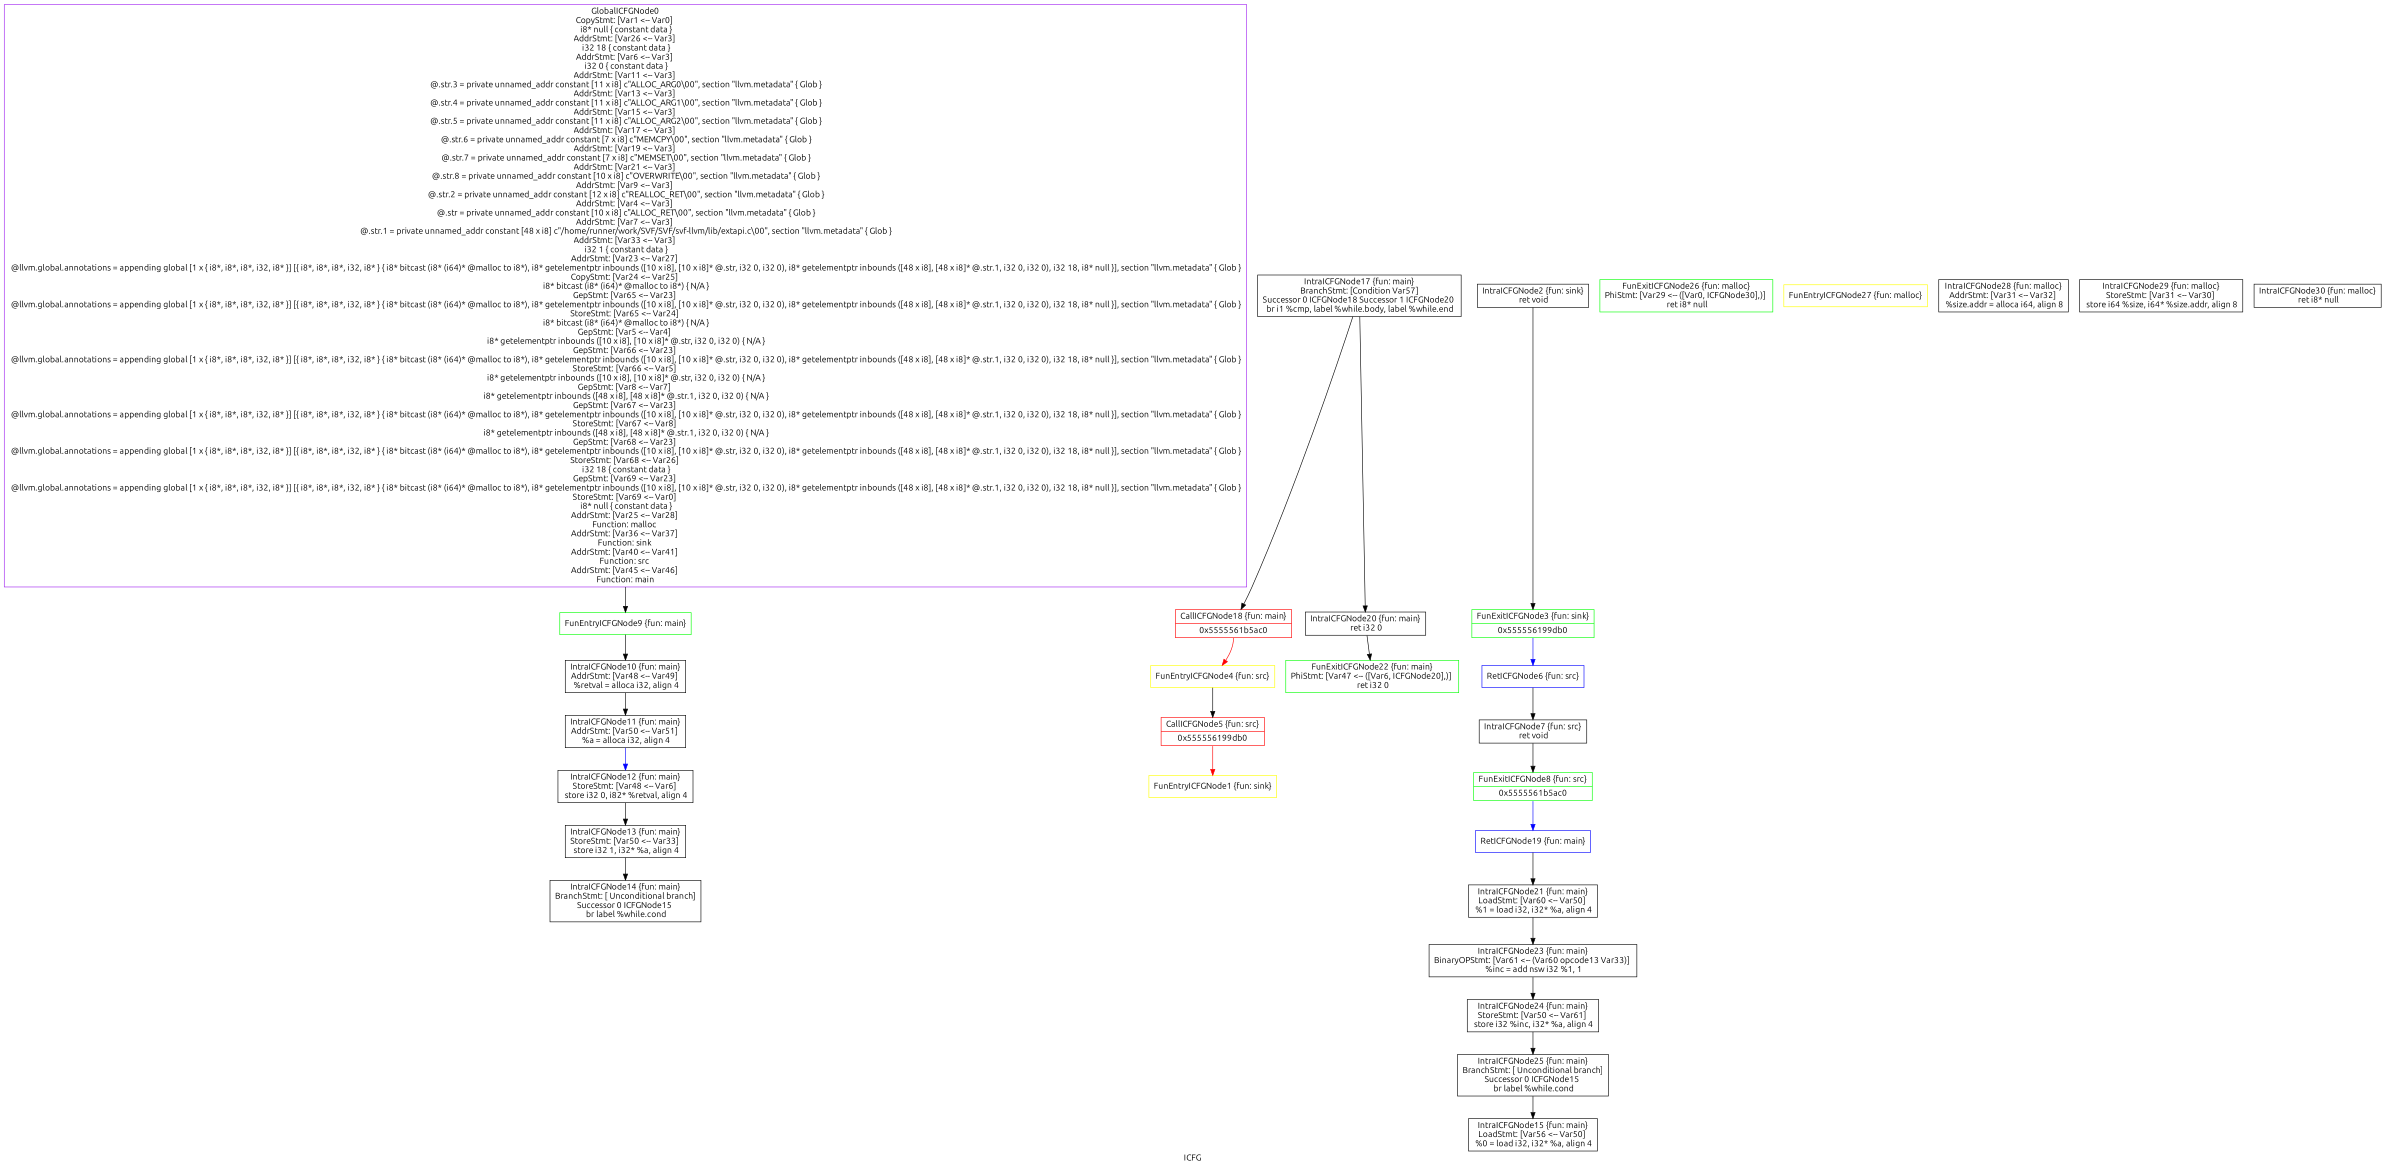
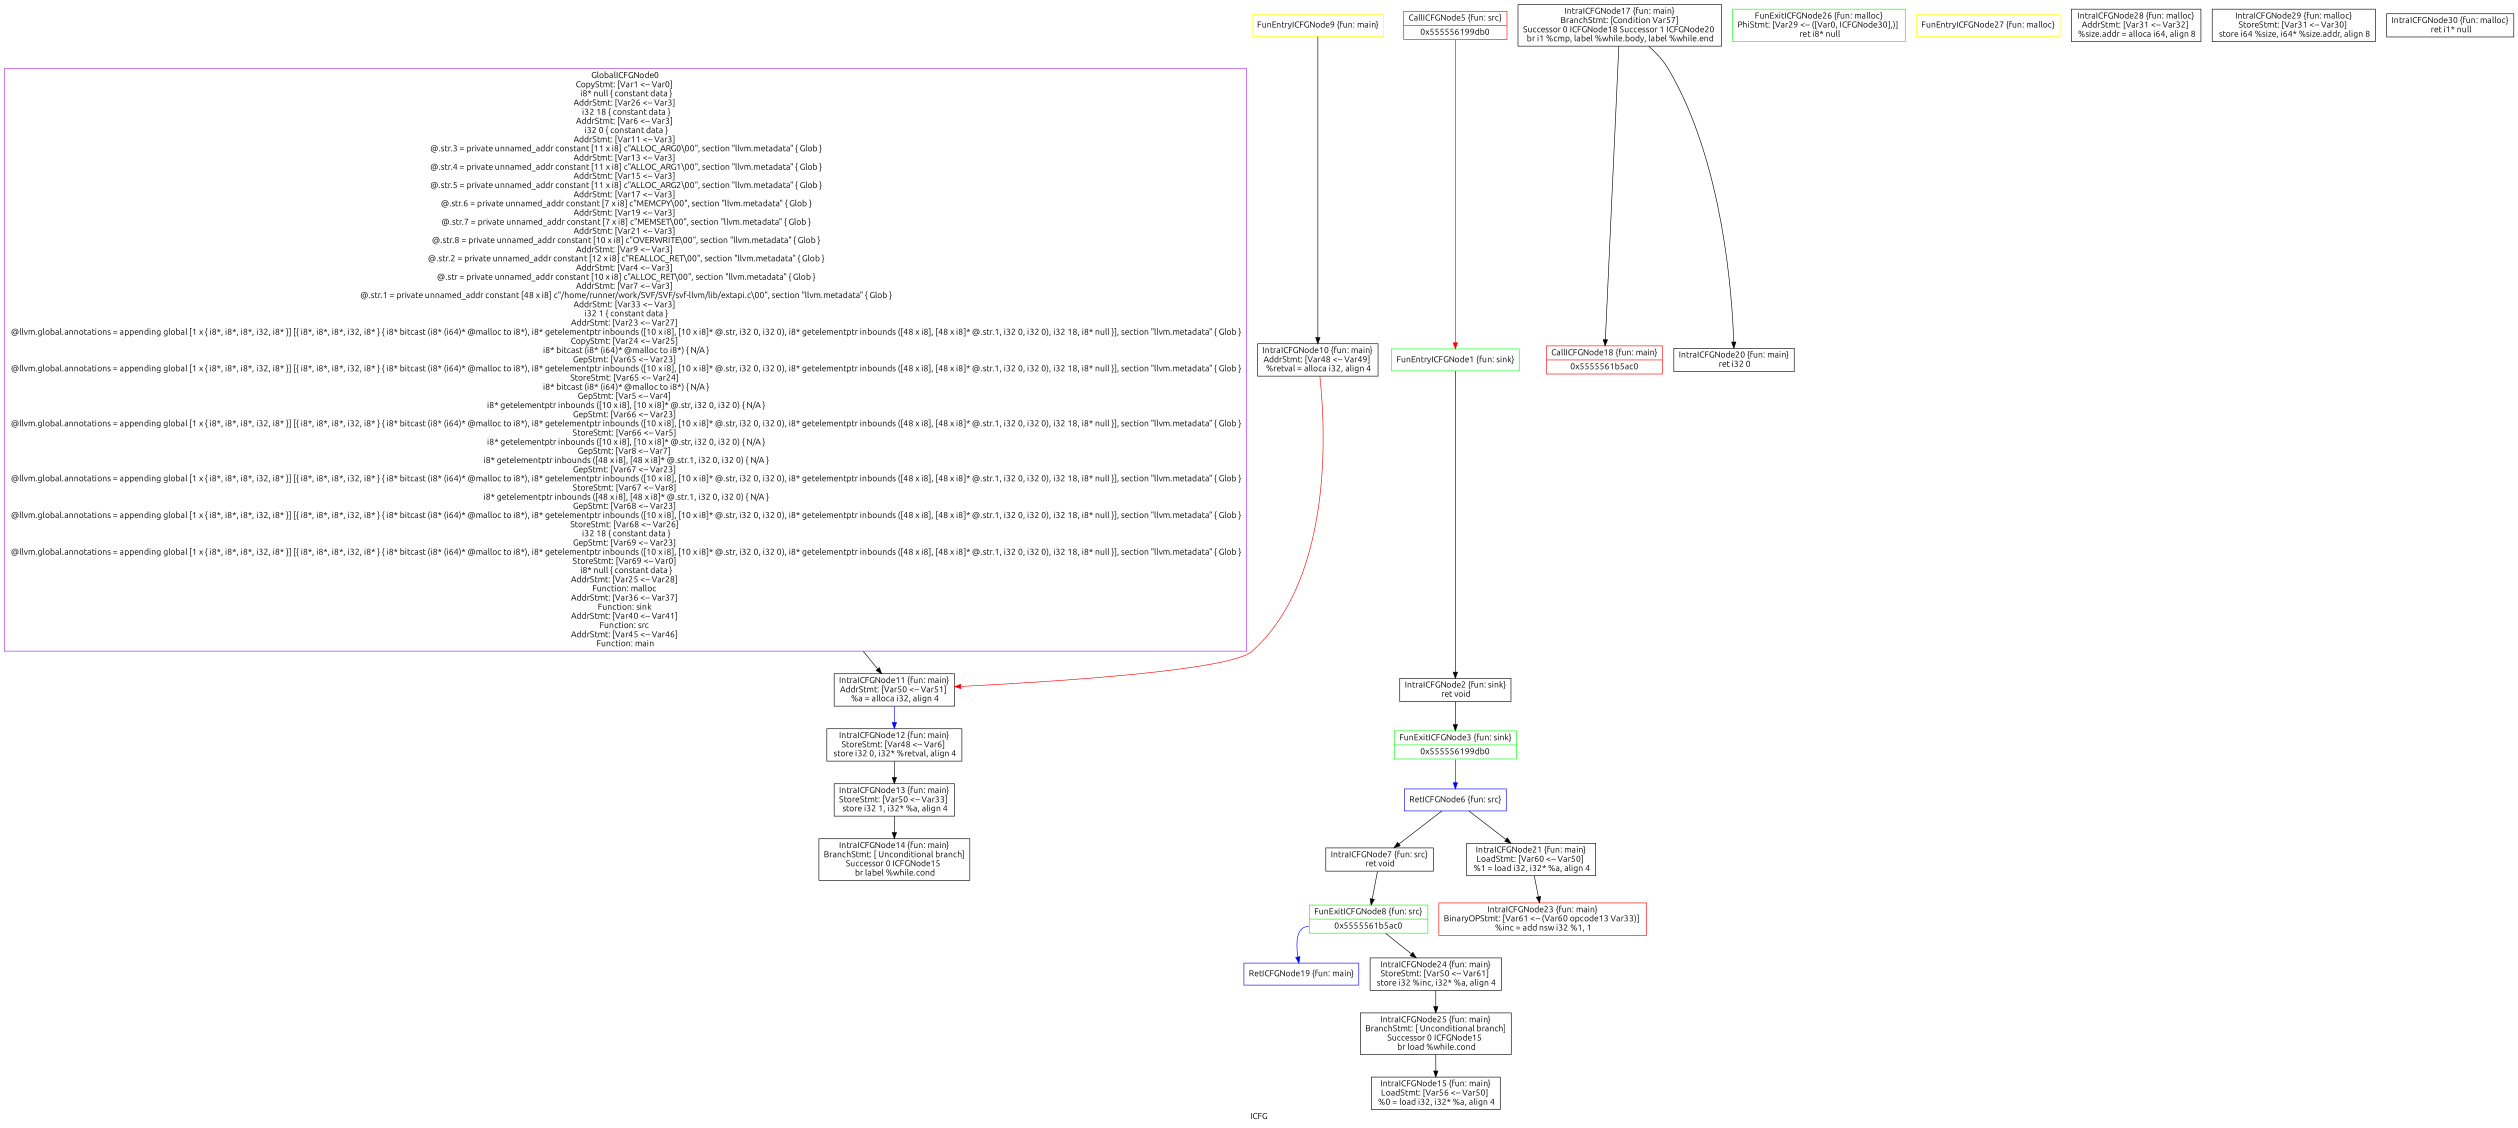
node "IntraICFGNode30 {fun: malloc}": text "ret i8* null" -> "ret i1* null"
edge "FunEntryICFGNode1 {fun: sink}" -> "IntraICFGNode2 {fun: sink}": added
edge "GlobalICFGNode0" -> "FunEntryICFGNode9 {fun: main}": now "GlobalICFGNode0" -> "IntraICFGNode11 {fun: main}"
node "FunEntryICFGNode9 {fun: main}": color green -> yellow
node "FunEntryICFGNode4 {fun: src}": removed
node "FunExitICFGNode22 {fun: main}": removed
edge "IntraICFGNode10 {fun: main}" -> "IntraICFGNode11 {fun: main}": color black -> red
node "FunEntryICFGNode1 {fun: sink}": color yellow -> green
node "IntraICFGNode12 {fun: main}": text "store i32 0, i82* %retval, align 4" -> "store i32 0, i32* %retval, align 4"
edge "RetICFGNode19 {fun: main}" -> "IntraICFGNode21 {fun: main}": now "RetICFGNode6 {fun: src}" -> "IntraICFGNode21 {fun: main}"
node "IntraICFGNode23 {fun: main}": color black -> red
edge "IntraICFGNode23 {fun: main}" -> "IntraICFGNode24 {fun: main}": now "FunExitICFGNode8 {fun: src}" -> "IntraICFGNode24 {fun: main}"
node "IntraICFGNode25 {fun: main}": text "br label %while.cond" -> "br load %while.cond"
